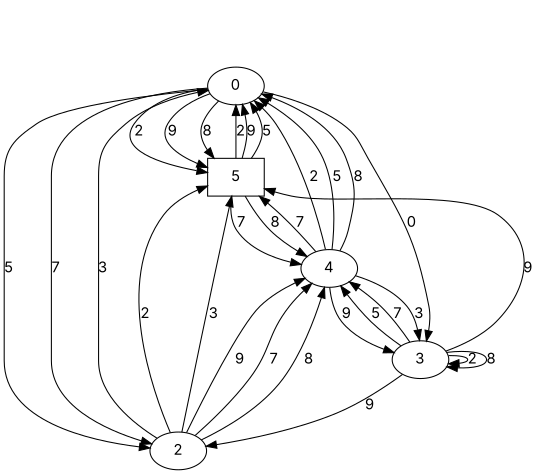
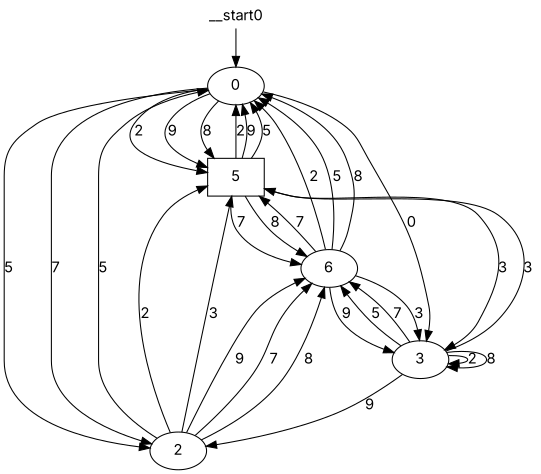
node "__start0": added
edge "5" -> "3": added, label "3"
edge "2" -> "0": label "3" -> "5"
node "4": label "4" -> "6"
edge "3" -> "5": label "9" -> "3"
